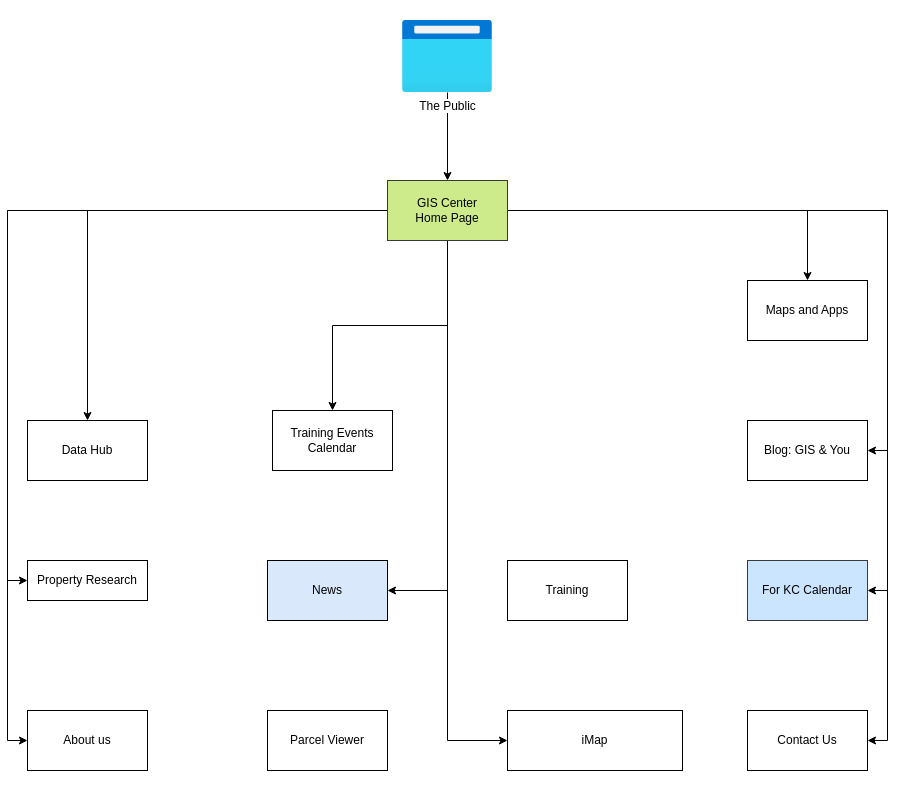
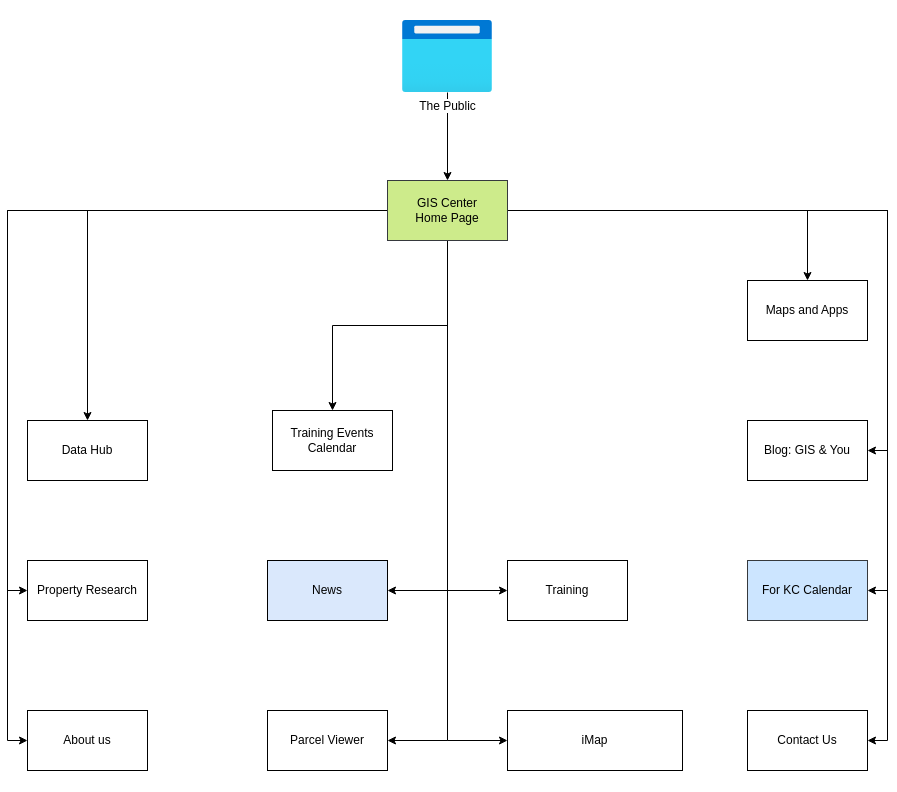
node "Property Research": size 120x40 -> 120x60
edge "GIS Center Home Page" -> "Training": added
edge "GIS Center Home Page" -> "Parcel Viewer": added
